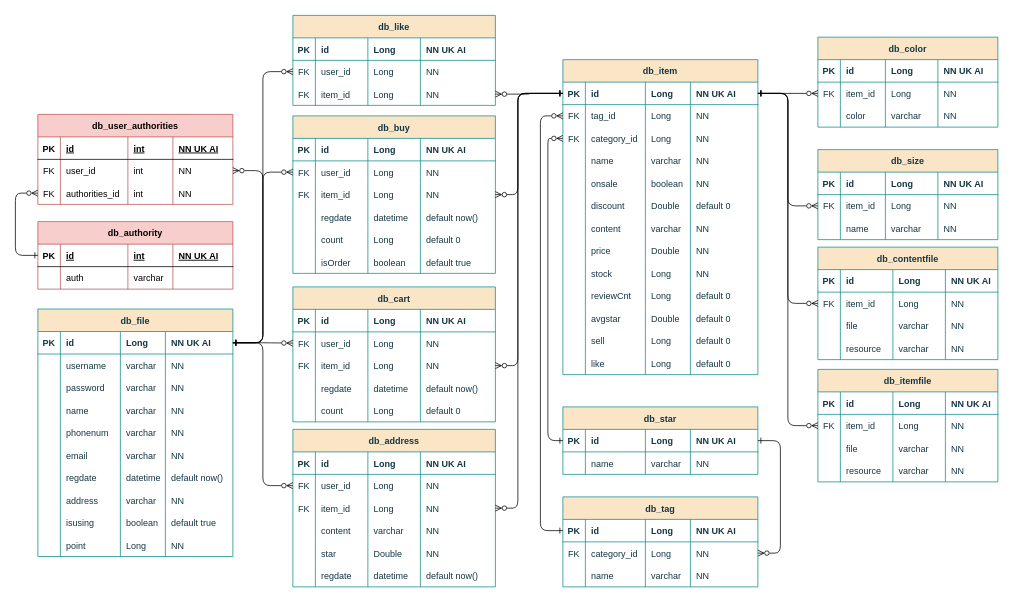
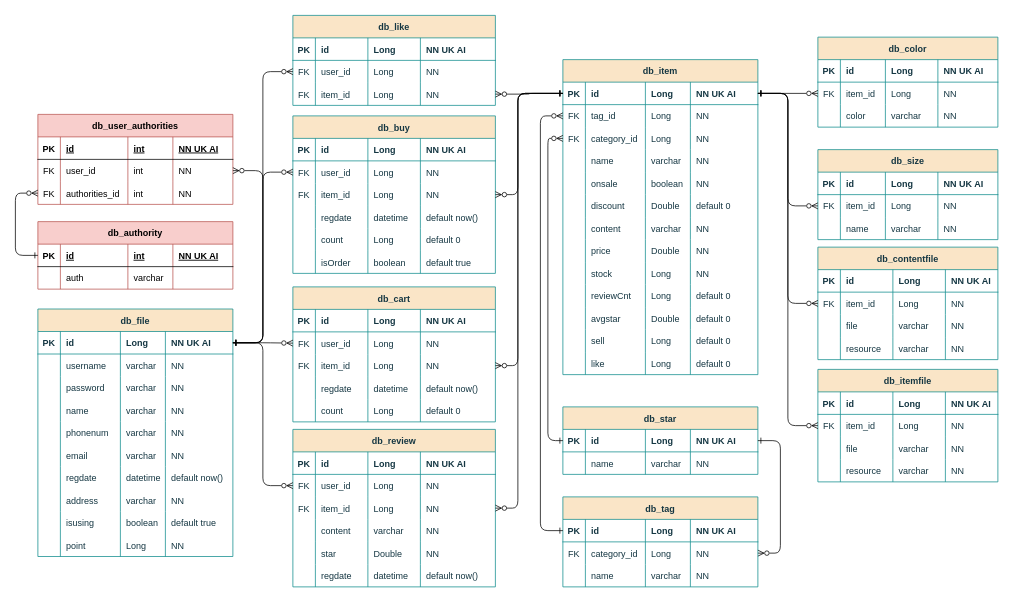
node "db_address": label "db_address" -> "db_review"
